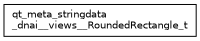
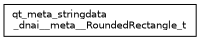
node "qt_meta_stringdata _dnai__views__RoundedRectangle_t": label "qt_meta_stringdata _dnai__views__RoundedRectangle_t" -> "qt_meta_stringdata _dnai__meta__RoundedRectangle_t"
